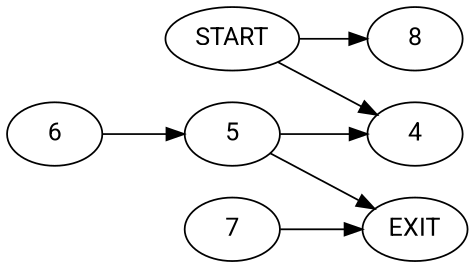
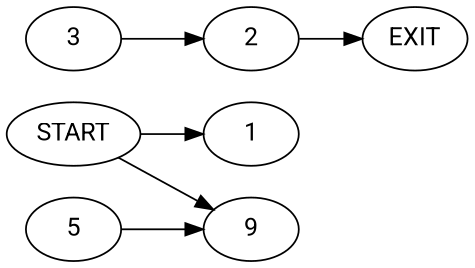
node "3": added
node "8": label "8" -> "1"
node "6": removed
node "4": label "4" -> "9"
edge "5" -> "EXIT": removed
node "7": label "7" -> "2"
